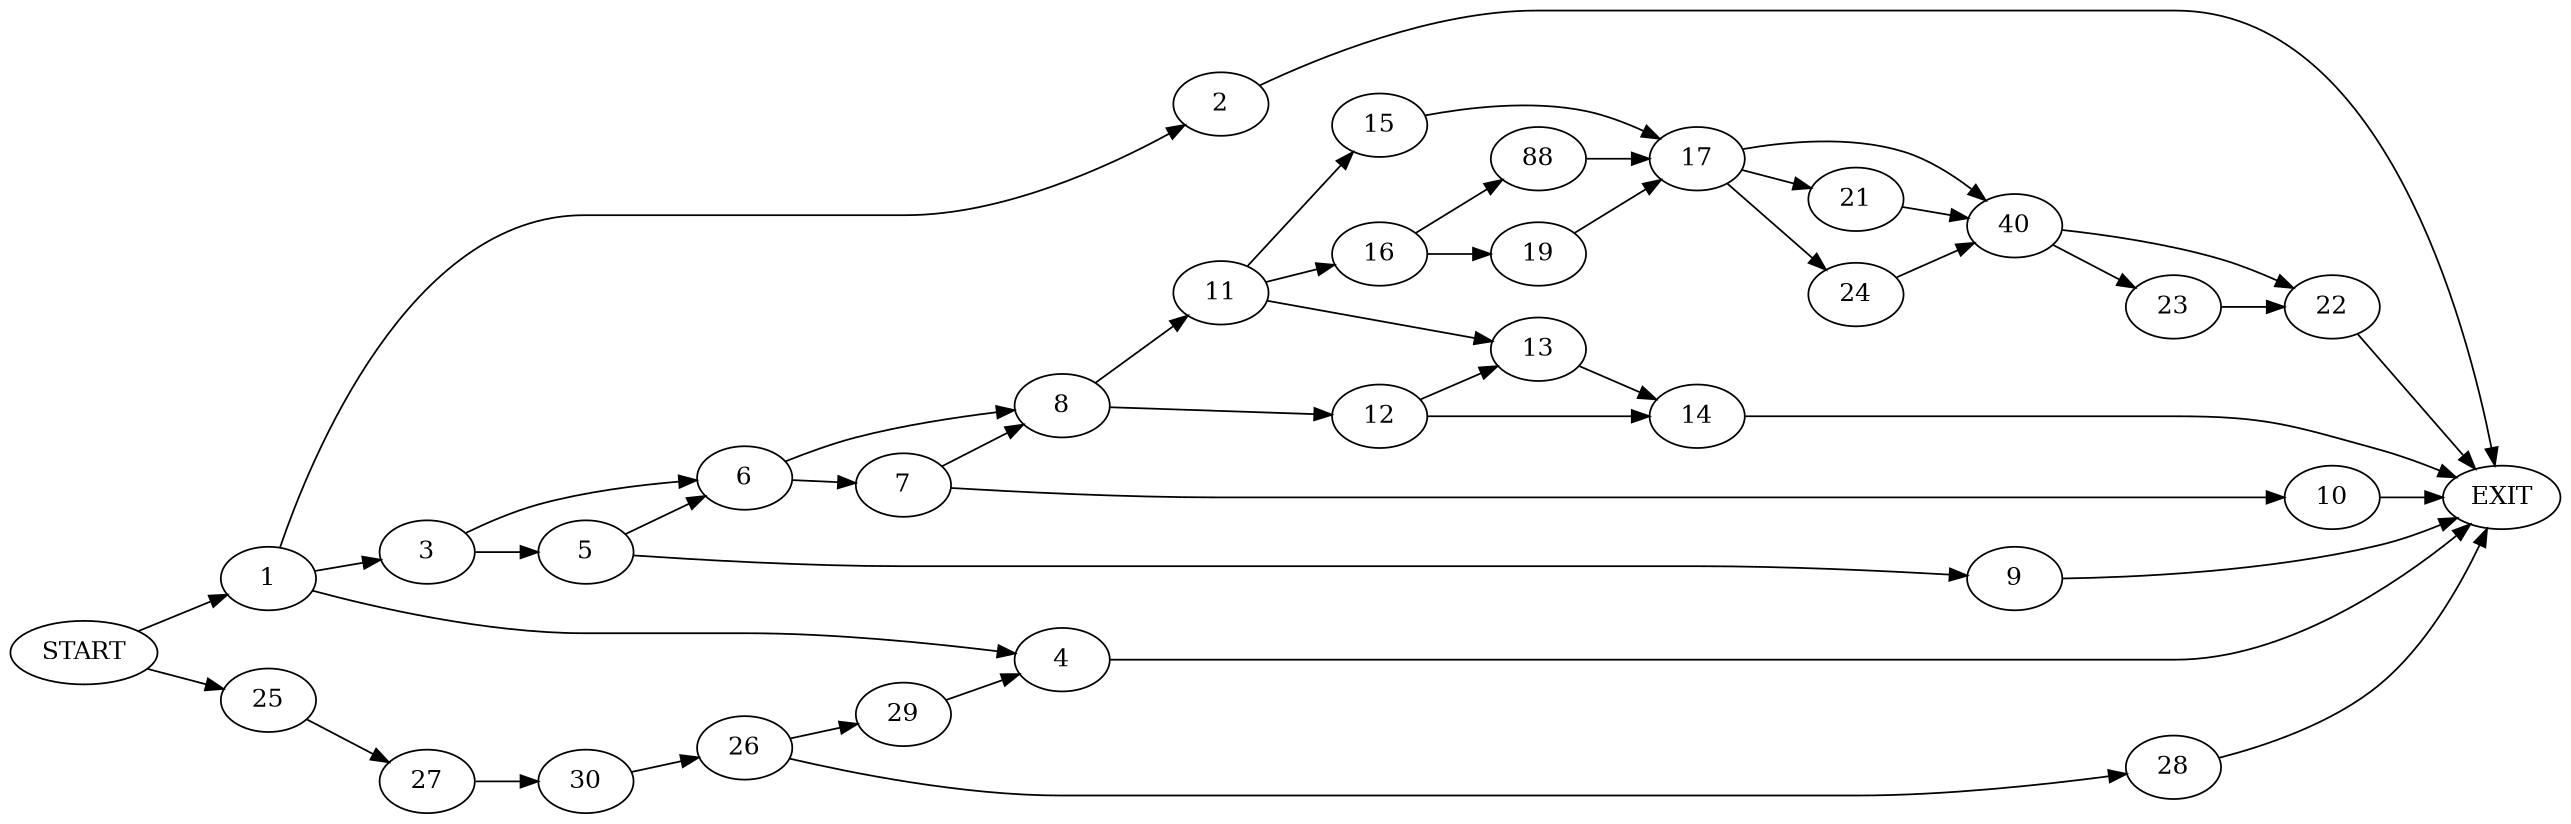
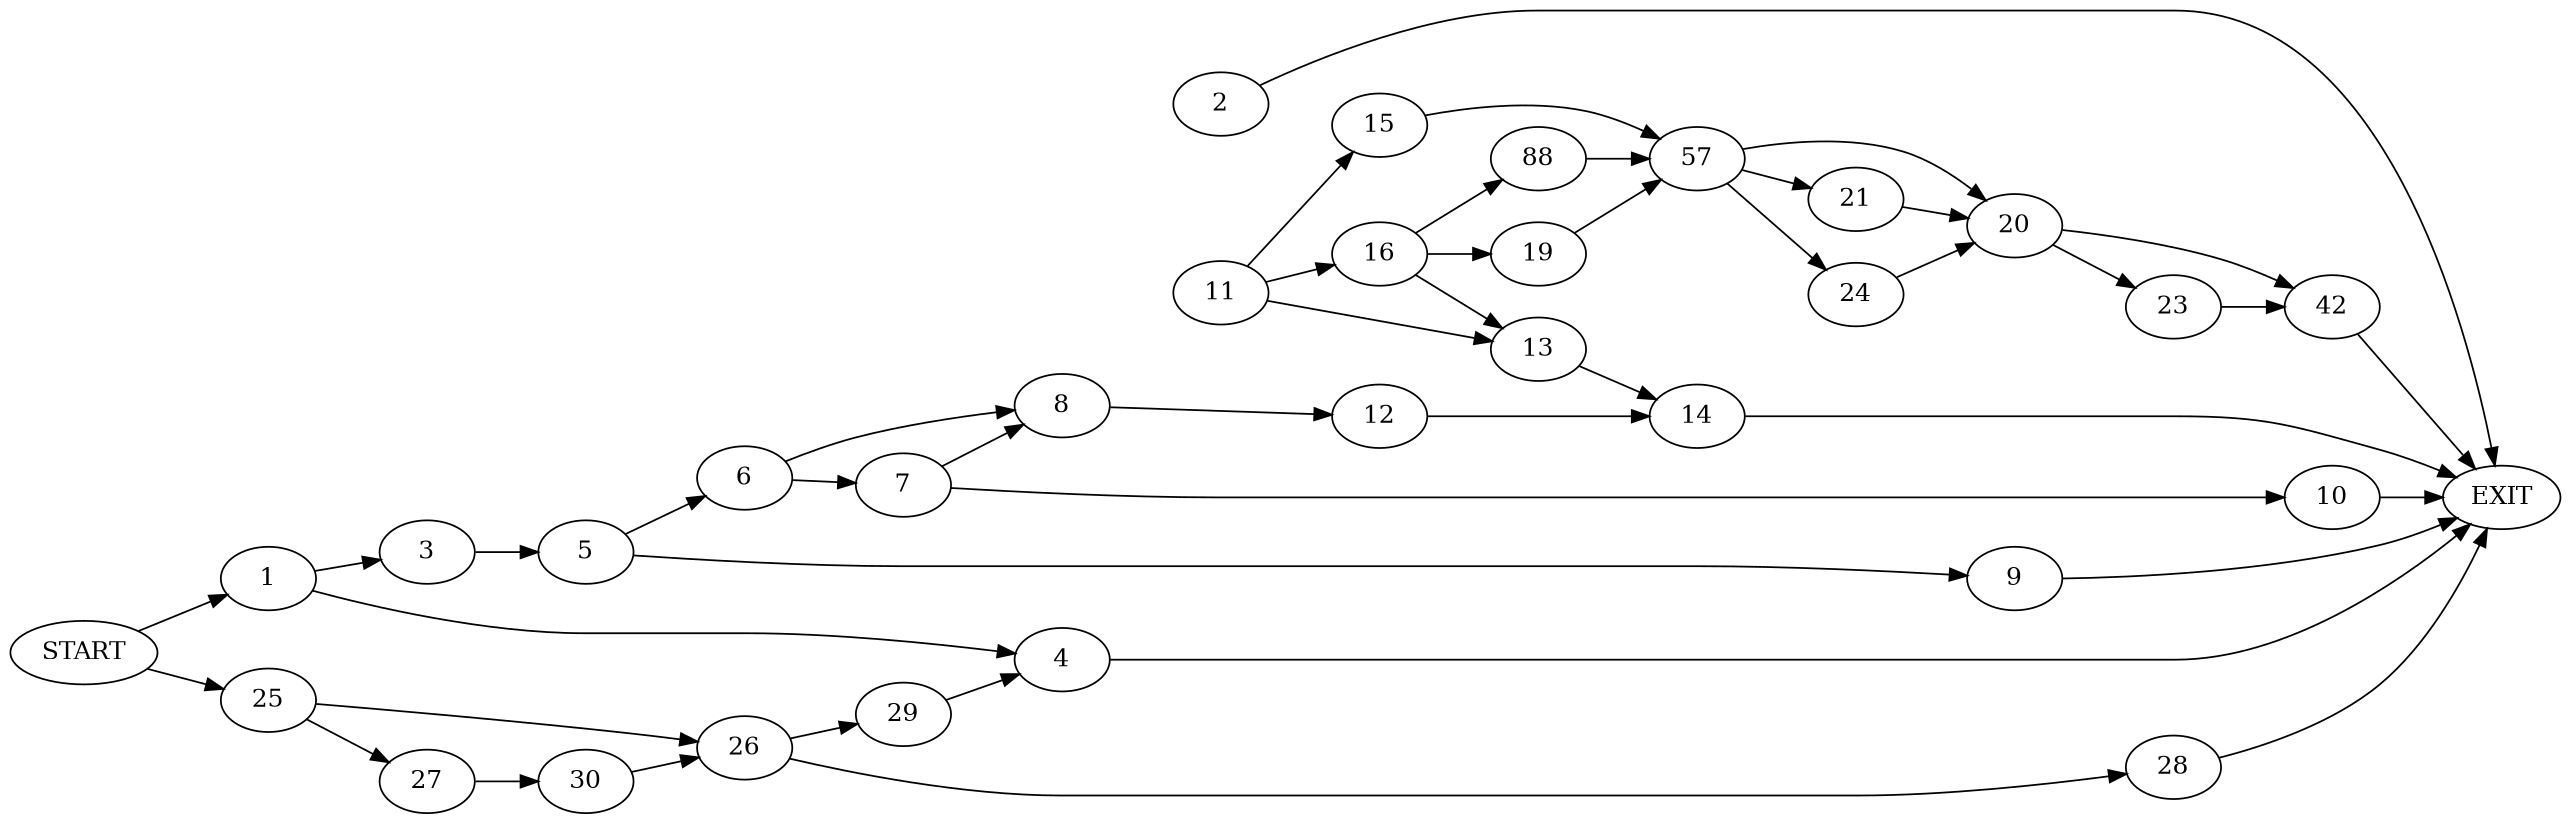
node "17": label "17" -> "57"
edge "1" -> "2": removed
node "40": label "40" -> "20"
node "22": label "22" -> "42"
edge "8" -> "11": removed
edge "12" -> "13": now "16" -> "13"
edge "3" -> "6": removed
edge "25" -> "26": added
